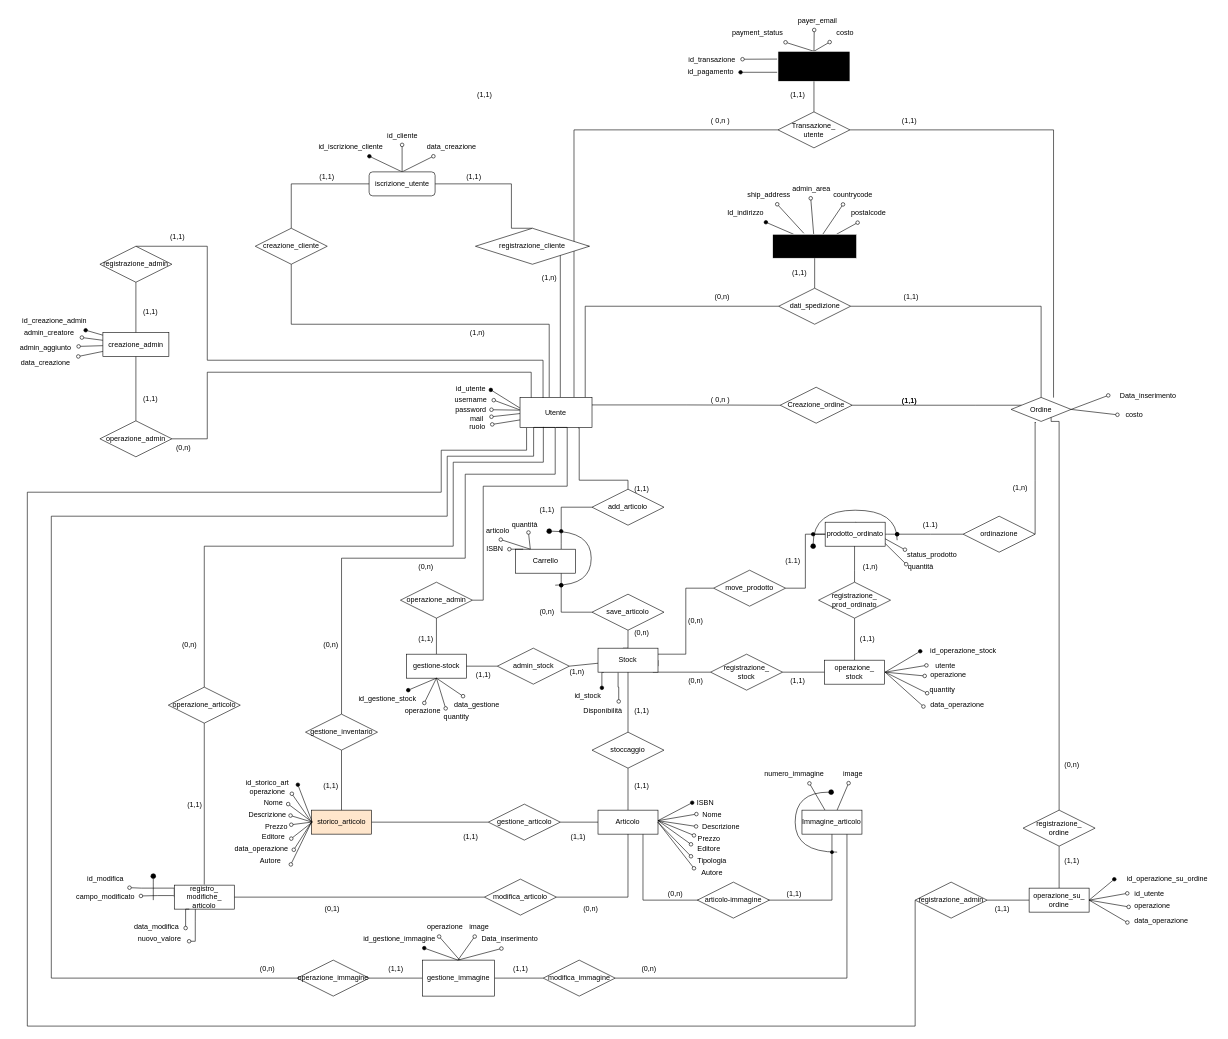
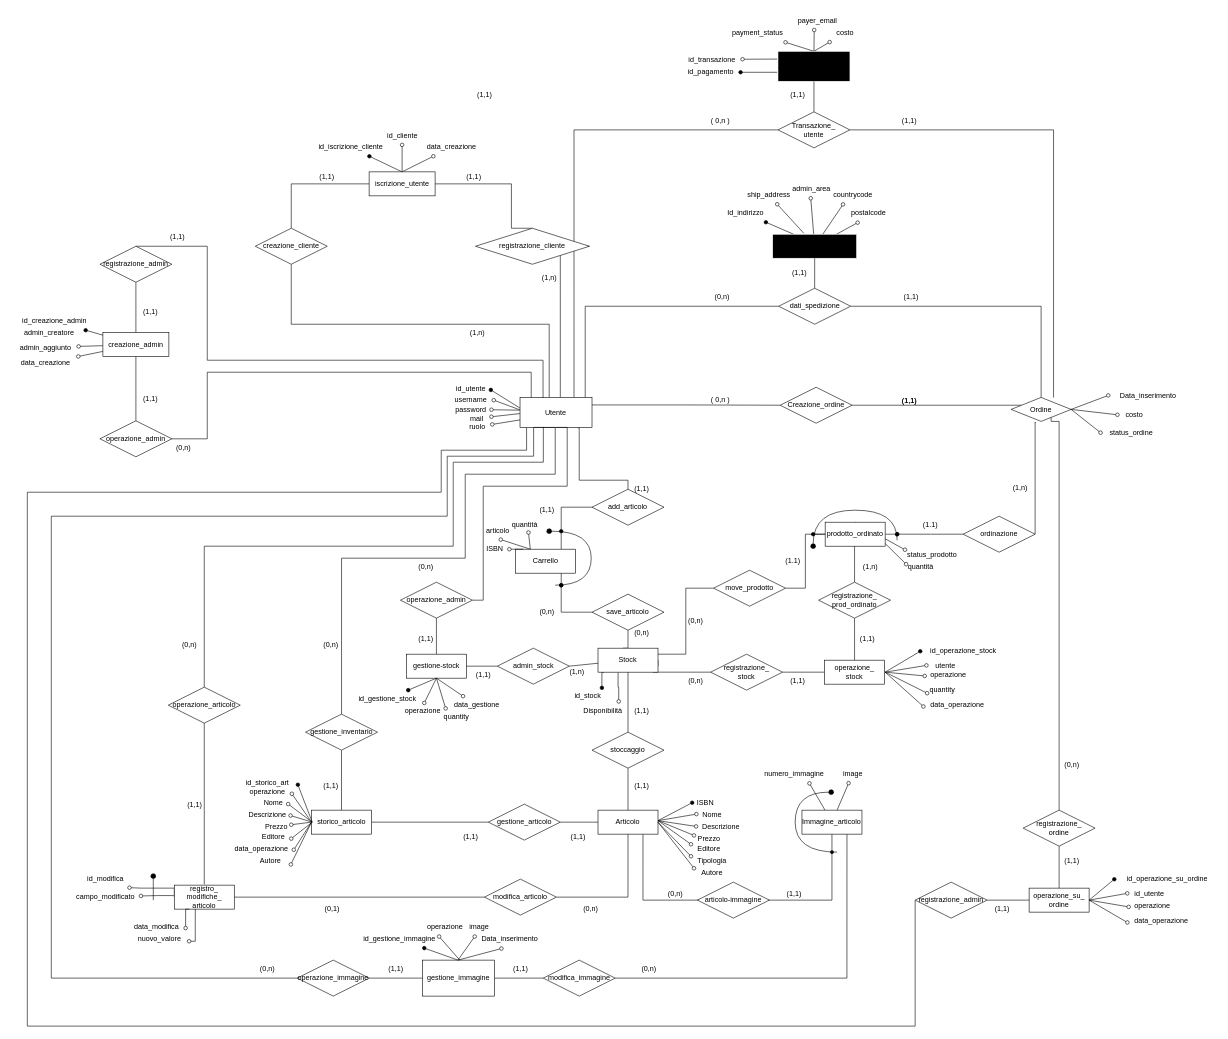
node "iscrizione_utente": shape rounded rectangle -> rectangle
edge "creazione_admin" -> "admin_creatore": removed
edge "Ordine" -> "status_ordine": added
node "status_ordine": added
node "storico_articolo": fillcolor #ffe6cc -> #ffffff
